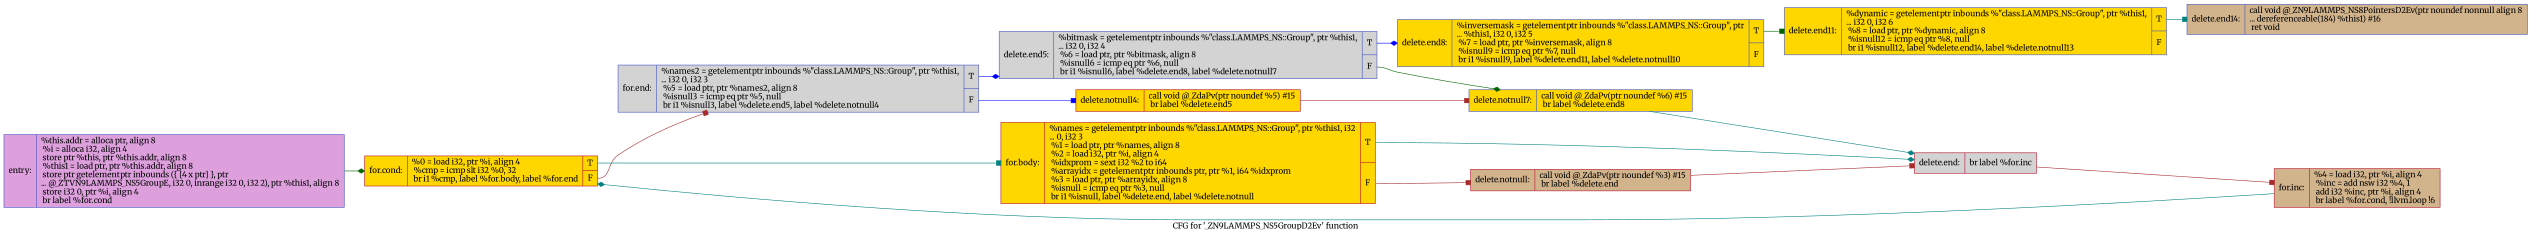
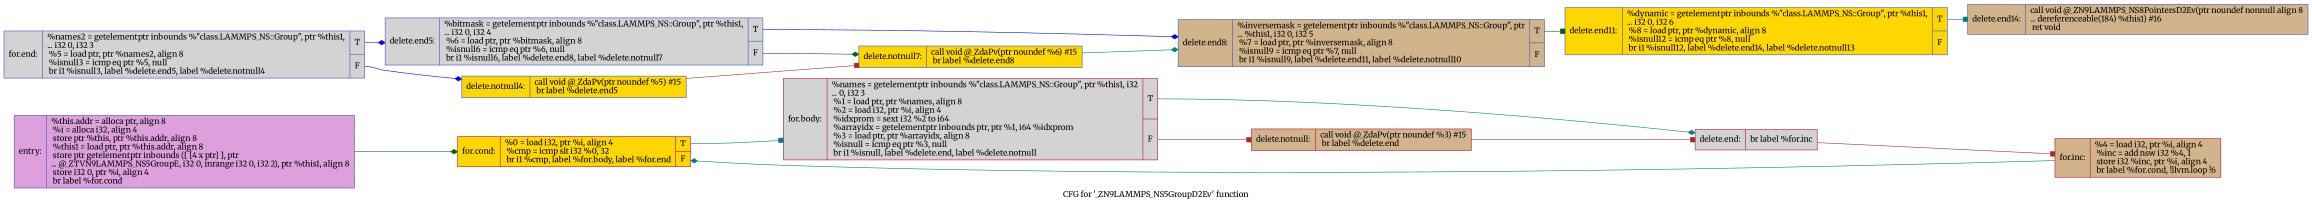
node "delete.end8:": fillcolor gold -> tan
edge "for.end:" -> "delete.notnull4:": arrowhead box -> diamond
node "delete.notnull4:": color #b70d28ff -> #3d50c3ff
edge "delete.notnull7:" -> "delete.end:": now "delete.notnull7:" -> "delete.end8:"
edge "for.cond:" -> "for.end:": removed
node "for.body:": fillcolor gold -> lightgrey
node "for.inc:": text "add i32 %inc, ptr %i, align 4" -> "store i32 %inc, ptr %i, align 4"
